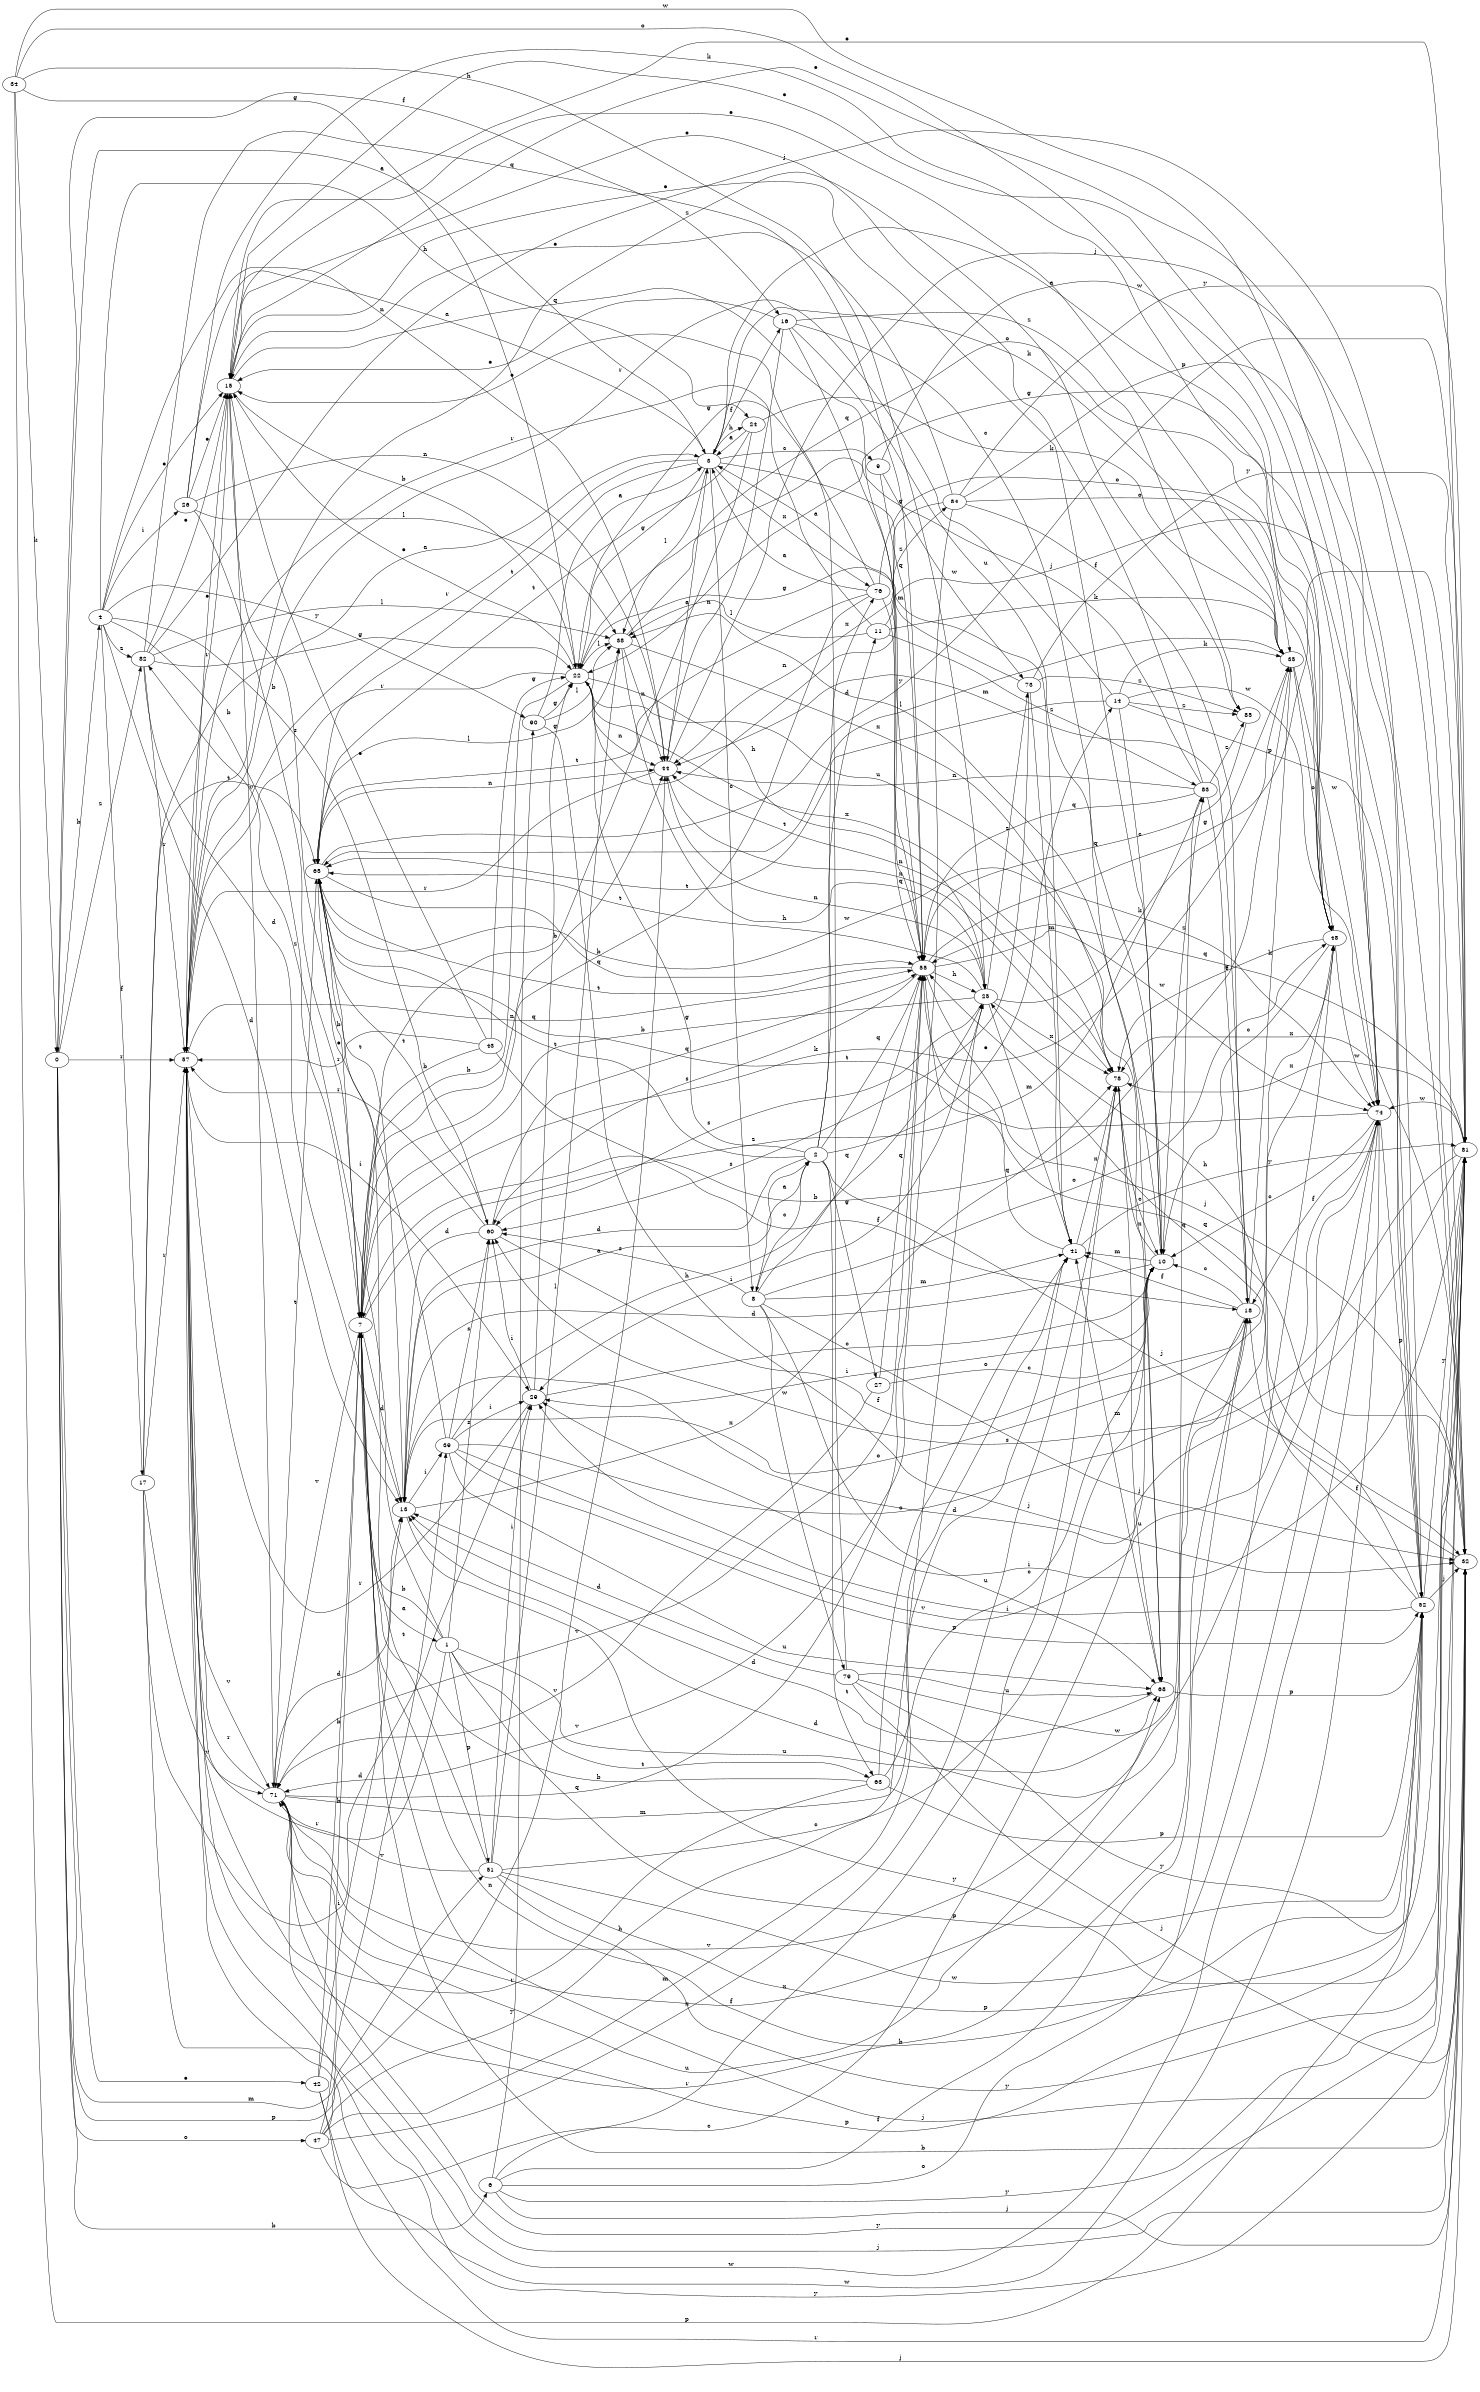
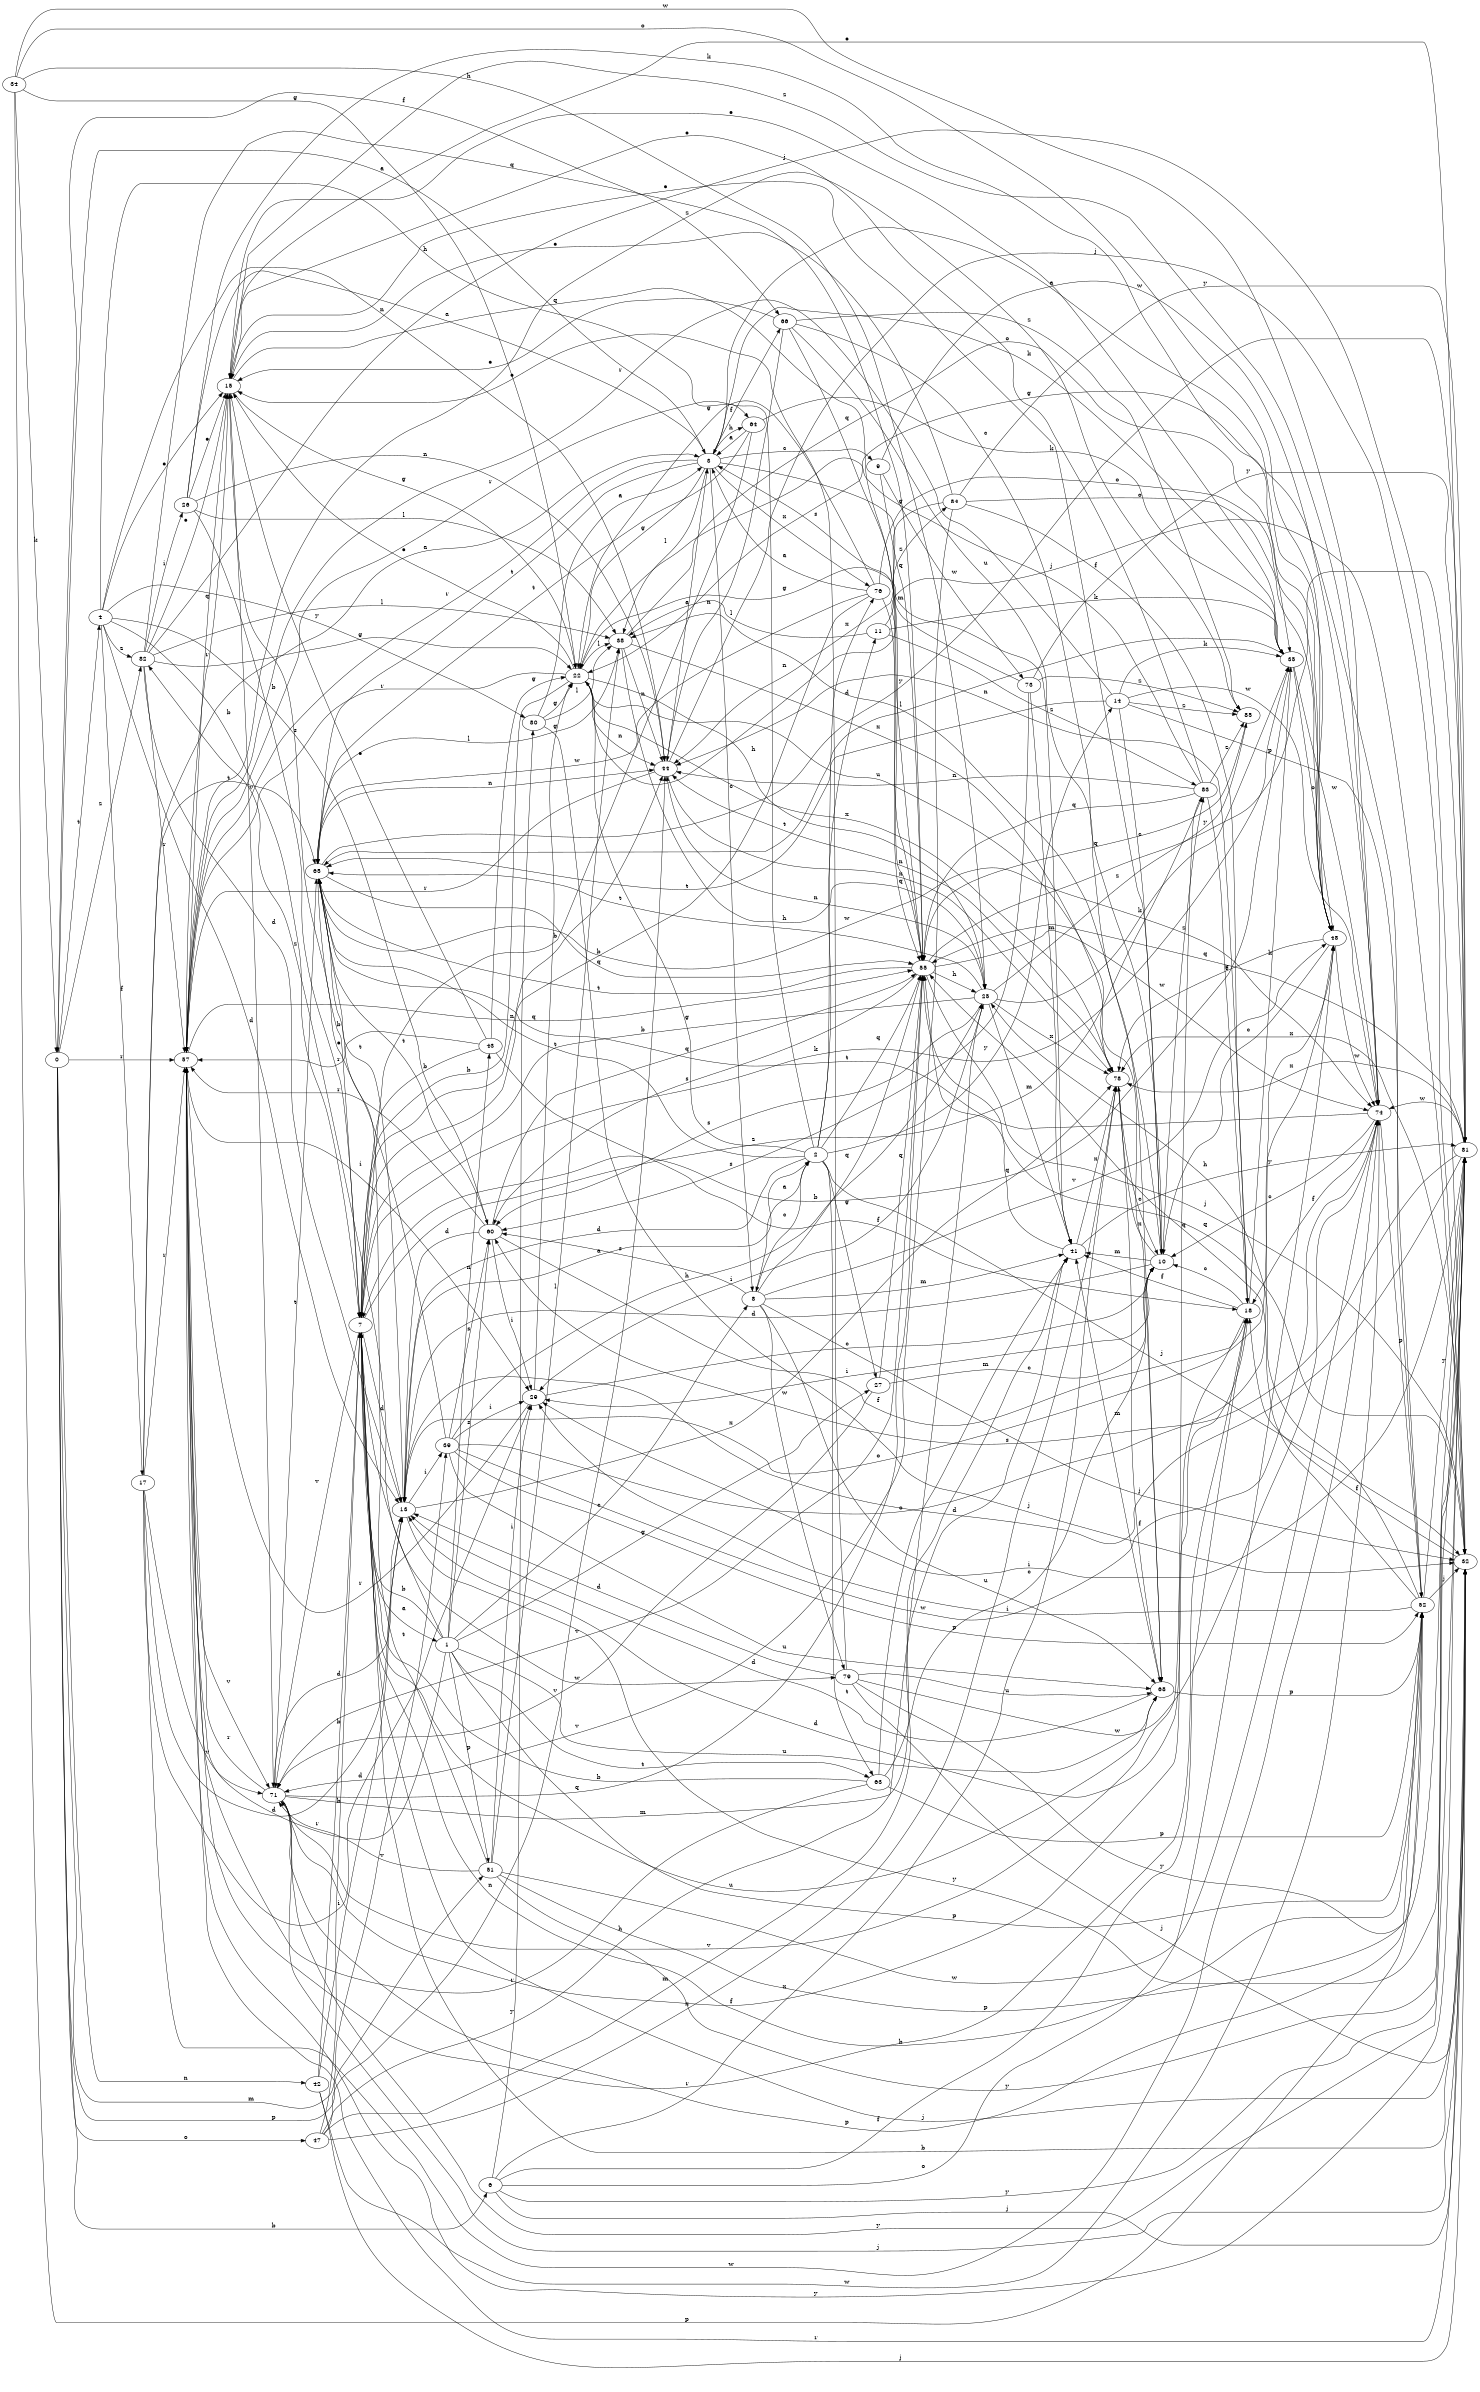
edge "74" -> "15": label "e" -> "z"
node "16": label "16" -> "66"
edge "52" -> "15": removed, label "e"
node "24": label "24" -> "64"
edge "11" -> "57": now "2" -> "57"
edge "15" -> "22": label "b" -> "g"
edge "55" -> "3": label "a" -> "s"
edge "4" -> "26": now "82" -> "26"
edge "57" -> "15": label "e" -> "q"
edge "18" -> "44": label "m" -> "n"
node "90": label "90" -> "80"
edge "84" -> "52": removed, label "p"
edge "76" -> "65": label "t" -> "w"
edge "0" -> "4": label "b" -> "t"
edge "55" -> "81": label "g" -> "y"
edge "25" -> "73": now "25" -> "85"
edge "2" -> "14": label "e" -> "y"
edge "8" -> "48": label "o" -> "v"
edge "29" -> "60": reversed
edge "1" -> "43": added, label "n"
edge "63" -> "41": label "o" -> "m"
edge "1" -> "8": added, label "c"
edge "1" -> "27": added, label "g"
edge "78" -> "68": label "u" -> "f"
edge "39" -> "74": label "v" -> "w"
edge "7" -> "79": added, label "w"
edge "51" -> "10": removed, label "c"
edge "17" -> "13": added, label "d"
edge "47" -> "10": removed, label "c"
edge "71" -> "68": now "7" -> "68"
edge "0" -> "42": label "e" -> "n"
